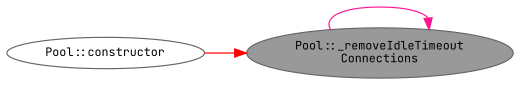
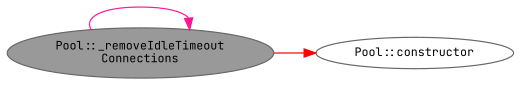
edge "Pool::constructor" -> "Pool::_removeIdleTimeout Connections": reversed
